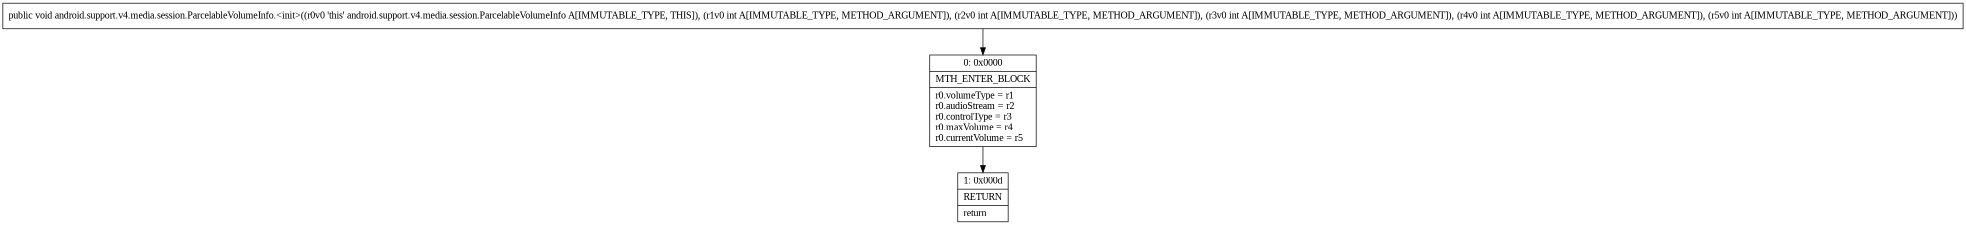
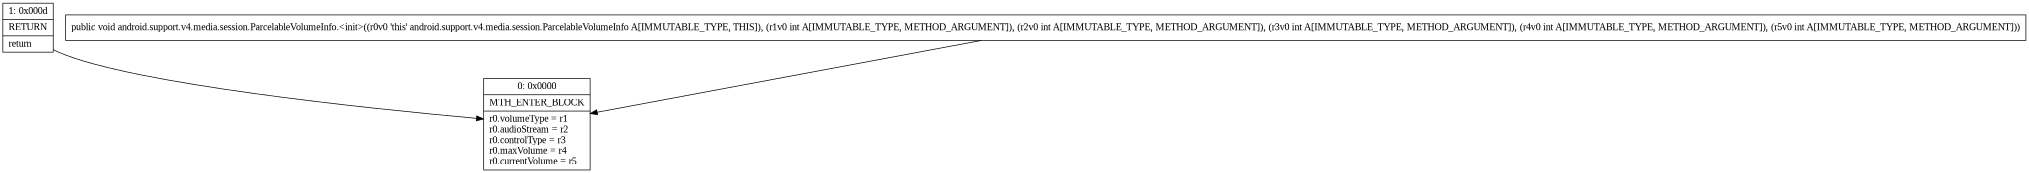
edge "0: 0x0000" -> "1: 0x000d": reversed
